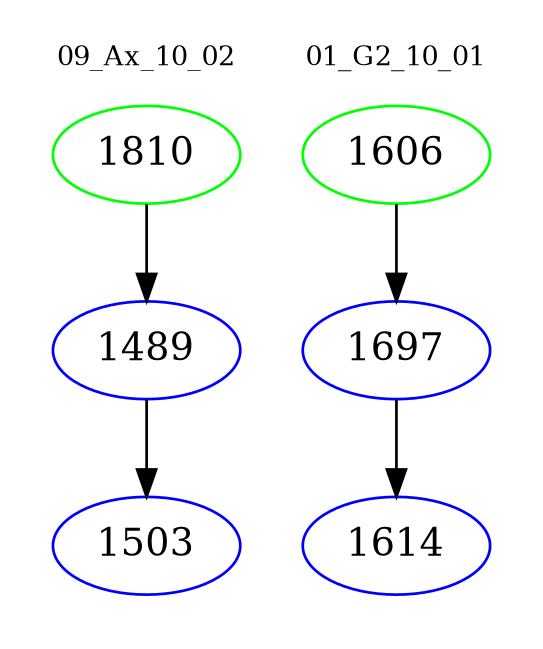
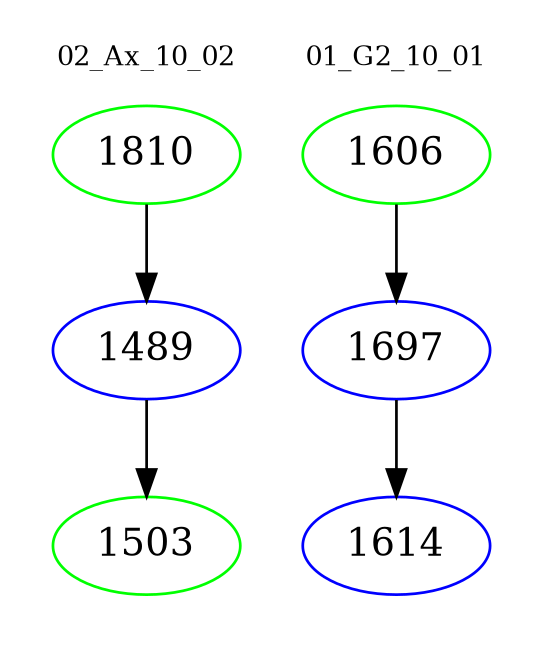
cluster "09_Ax_10_02": label "09_Ax_10_02" -> "02_Ax_10_02"
node "1503": color blue -> green
